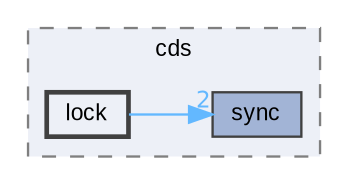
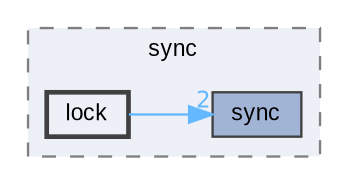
cluster "cds": label "cds" -> "sync"
